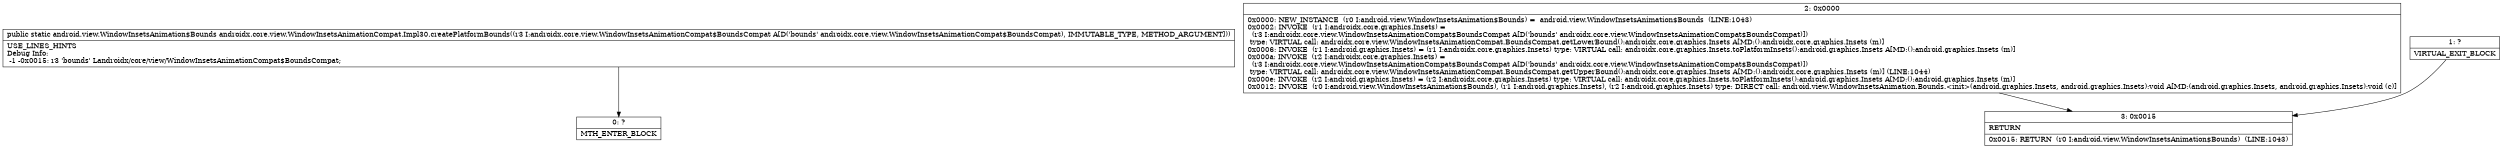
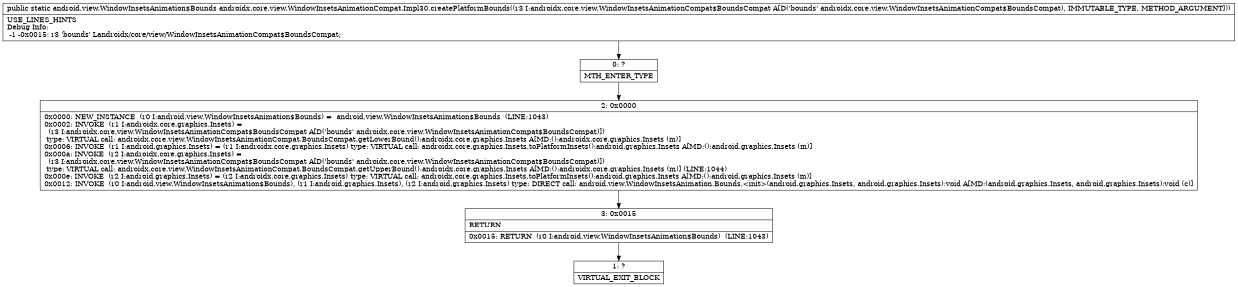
edge "0: ?" -> "2: 0x0000": added
edge "1: ?" -> "3: 0x0015": reversed
node "0: ?": text "MTH_ENTER_BLOCK" -> "MTH_ENTER_TYPE"
